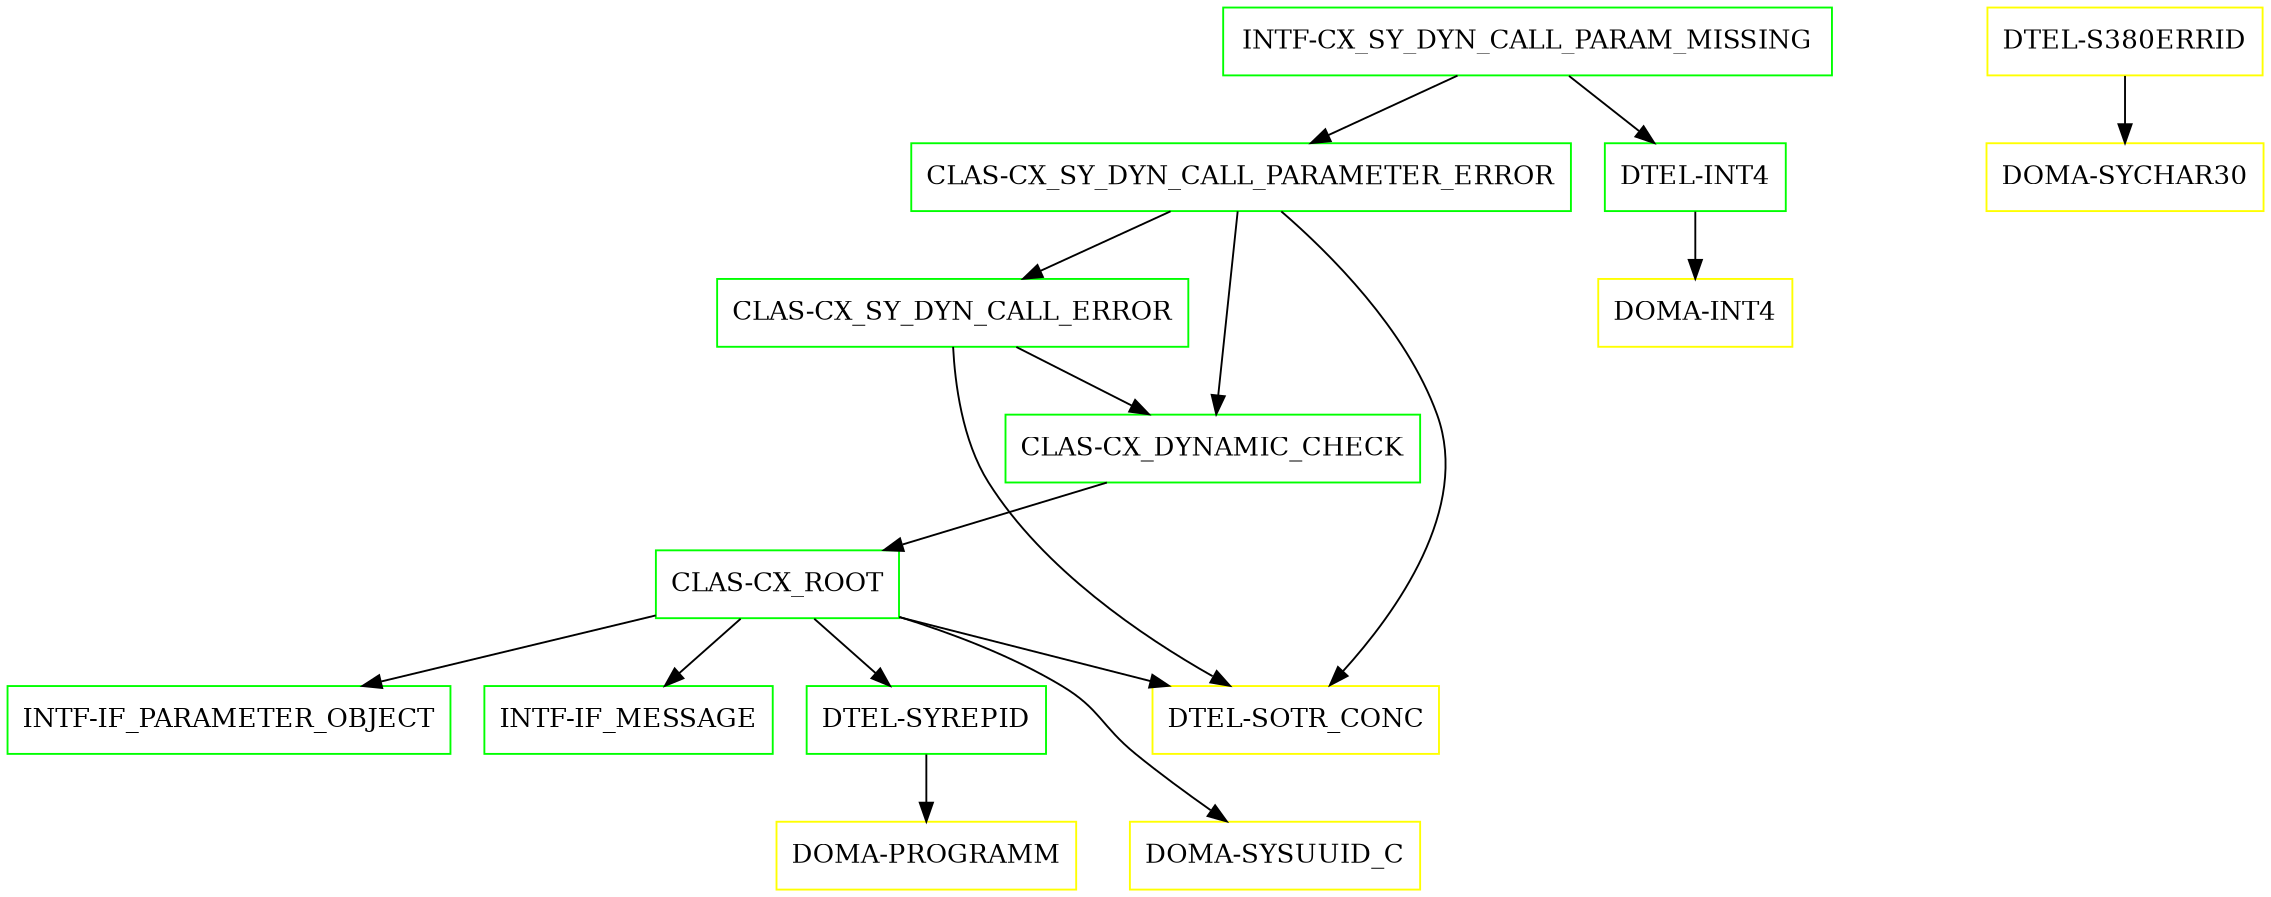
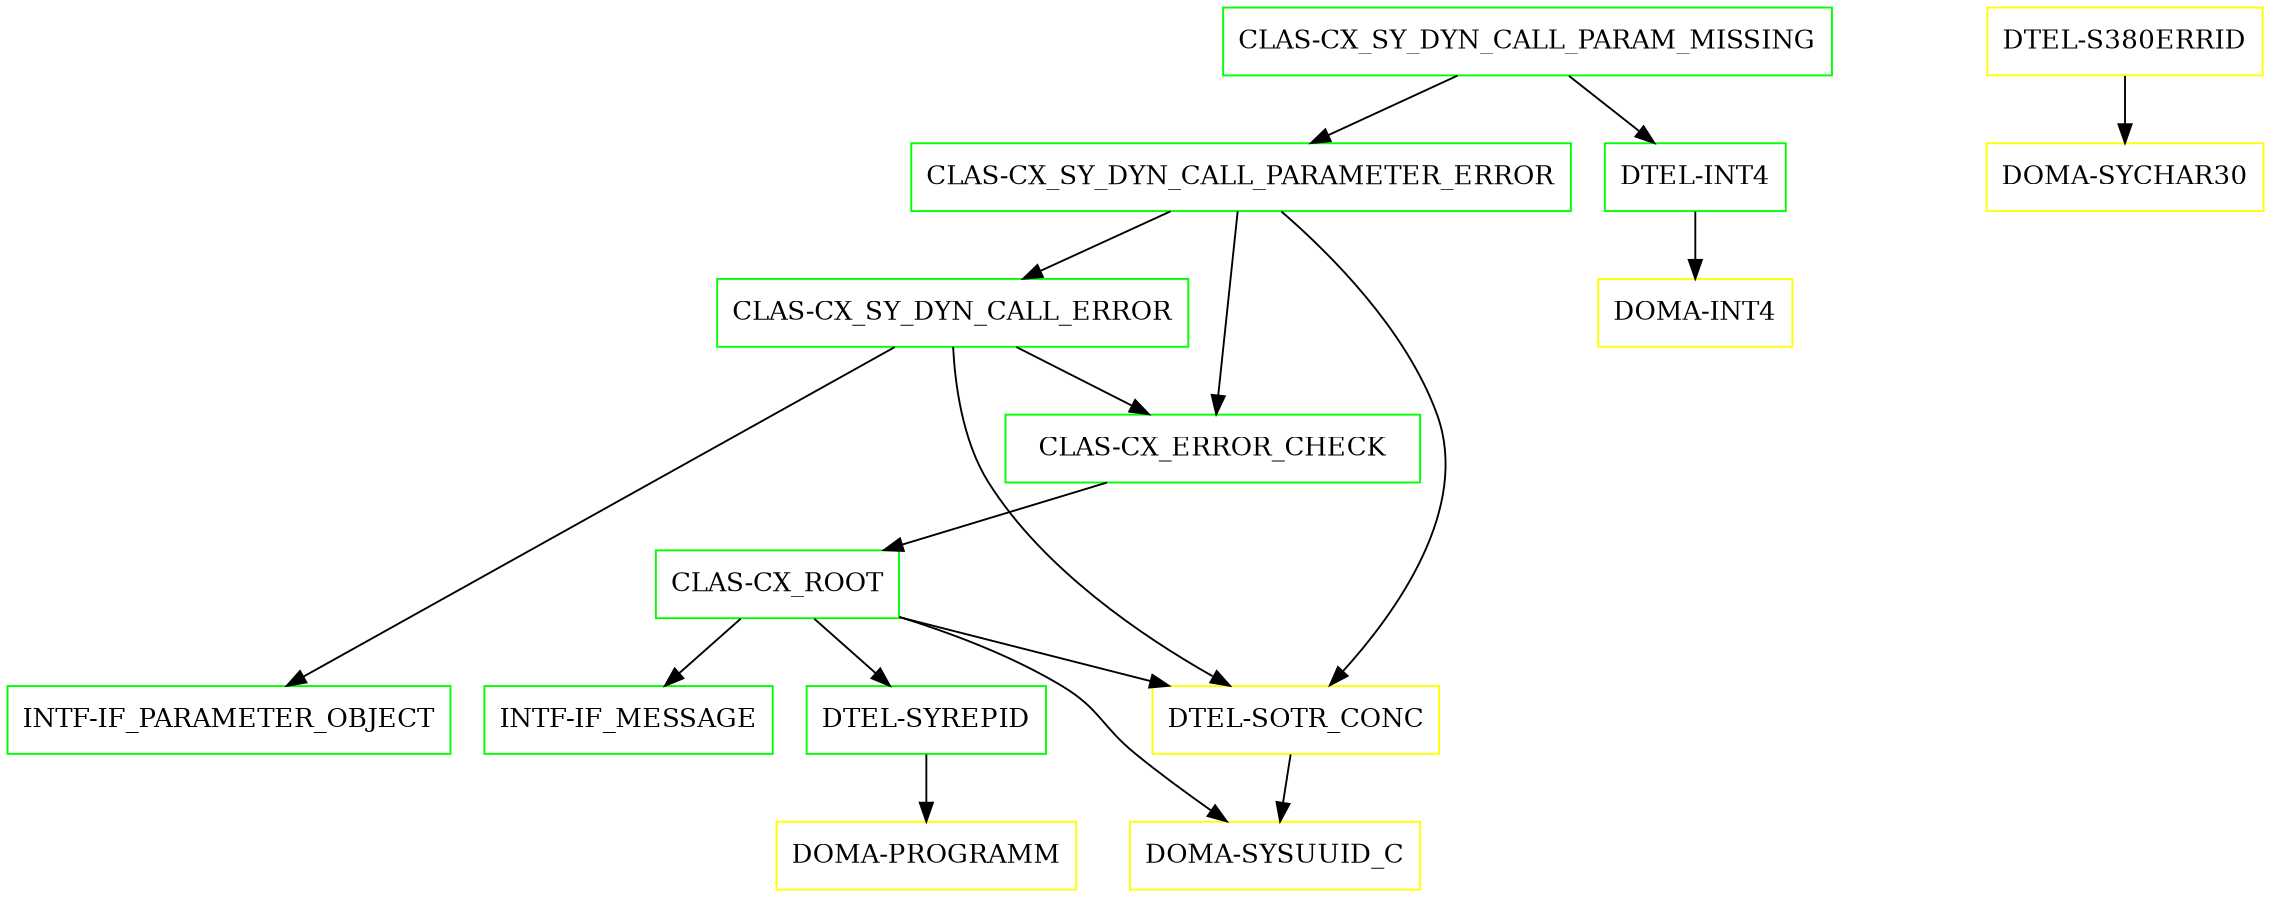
node "INTF-CX_SY_DYN_CALL_PARAM_MISSING": label "INTF-CX_SY_DYN_CALL_PARAM_MISSING" -> "CLAS-CX_SY_DYN_CALL_PARAM_MISSING"
node "CLAS-CX_DYNAMIC_CHECK": label "CLAS-CX_DYNAMIC_CHECK" -> "CLAS-CX_ERROR_CHECK"
edge "CLAS-CX_ROOT" -> "INTF-IF_PARAMETER_OBJECT": now "CLAS-CX_SY_DYN_CALL_ERROR" -> "INTF-IF_PARAMETER_OBJECT"
edge "DTEL-SOTR_CONC" -> "DOMA-SYSUUID_C": added
